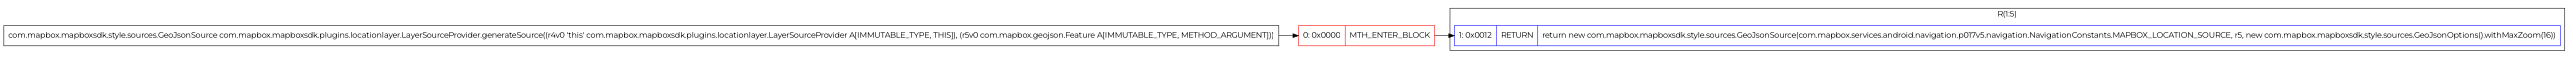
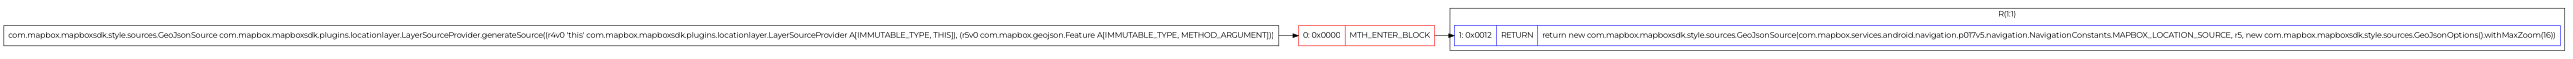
cluster "R(1:5)": label "R(1:5)" -> "R(1:1)"
